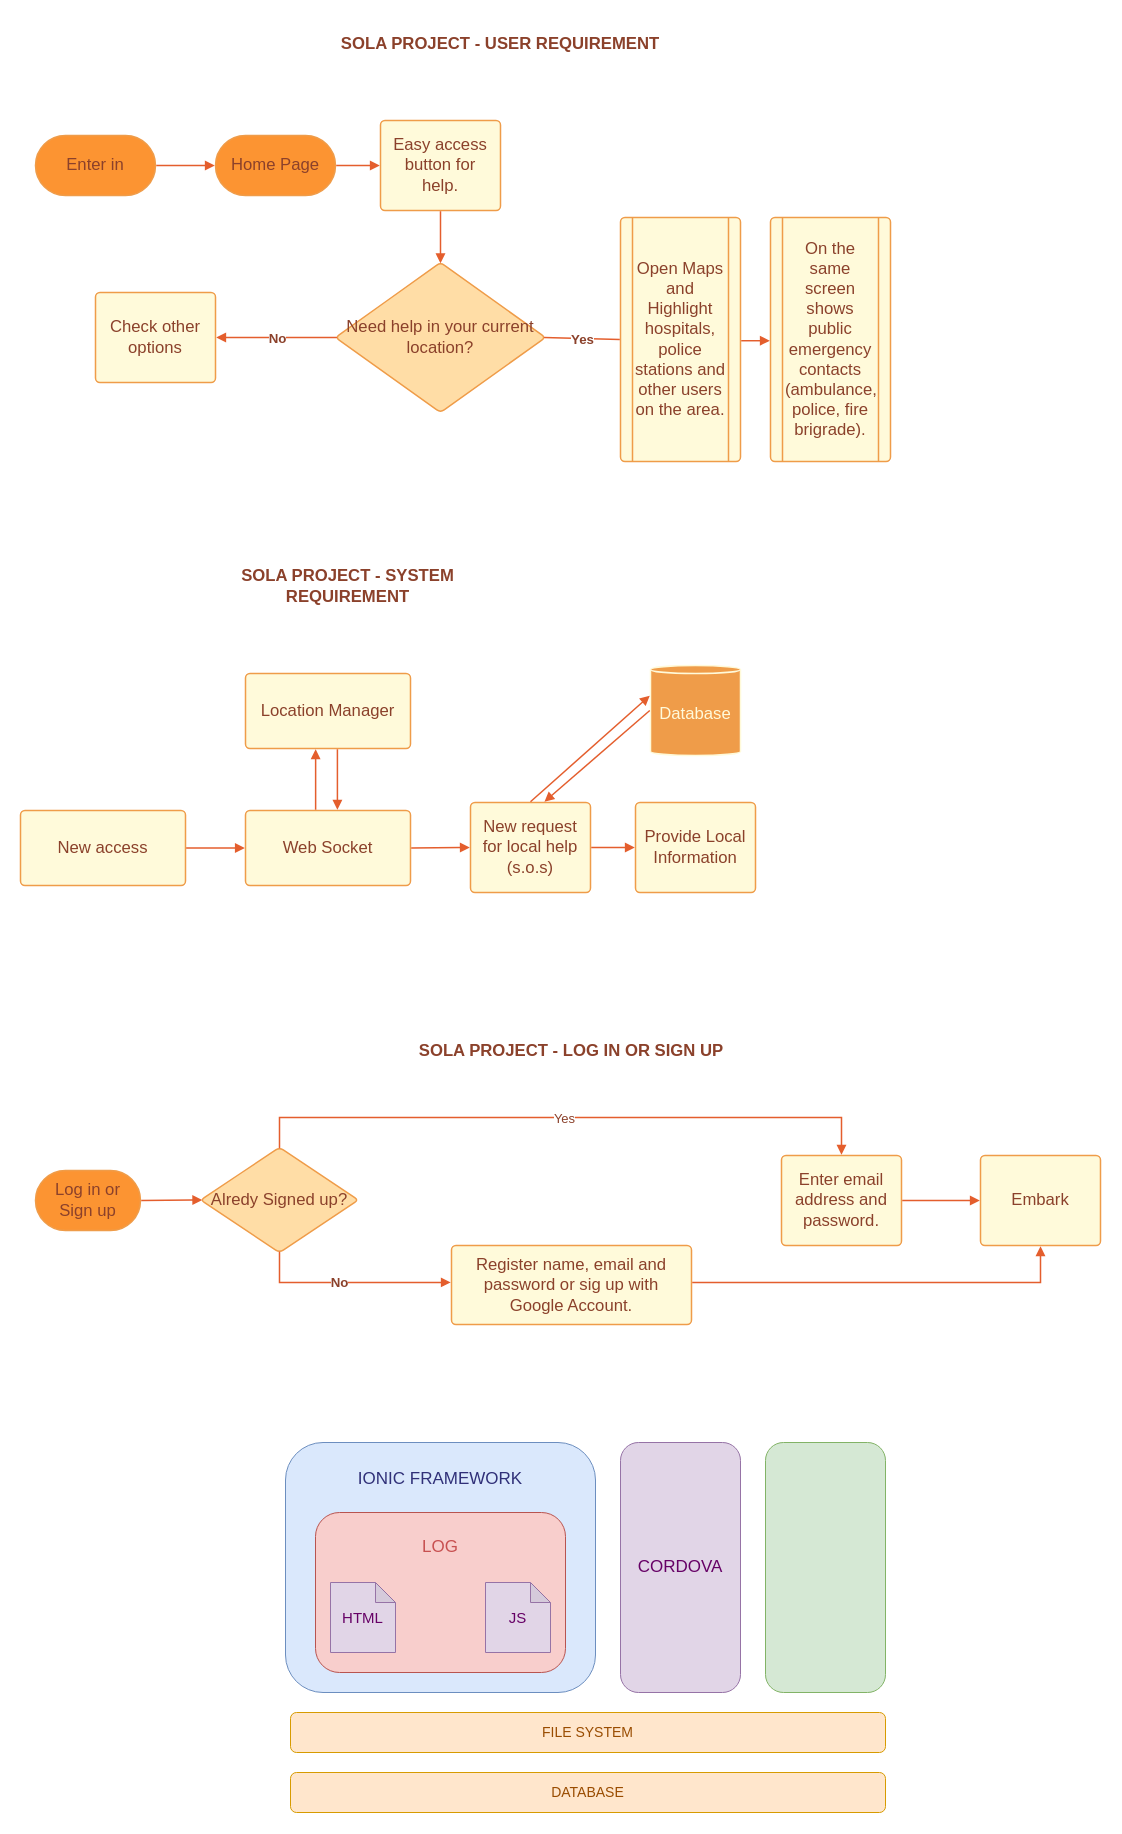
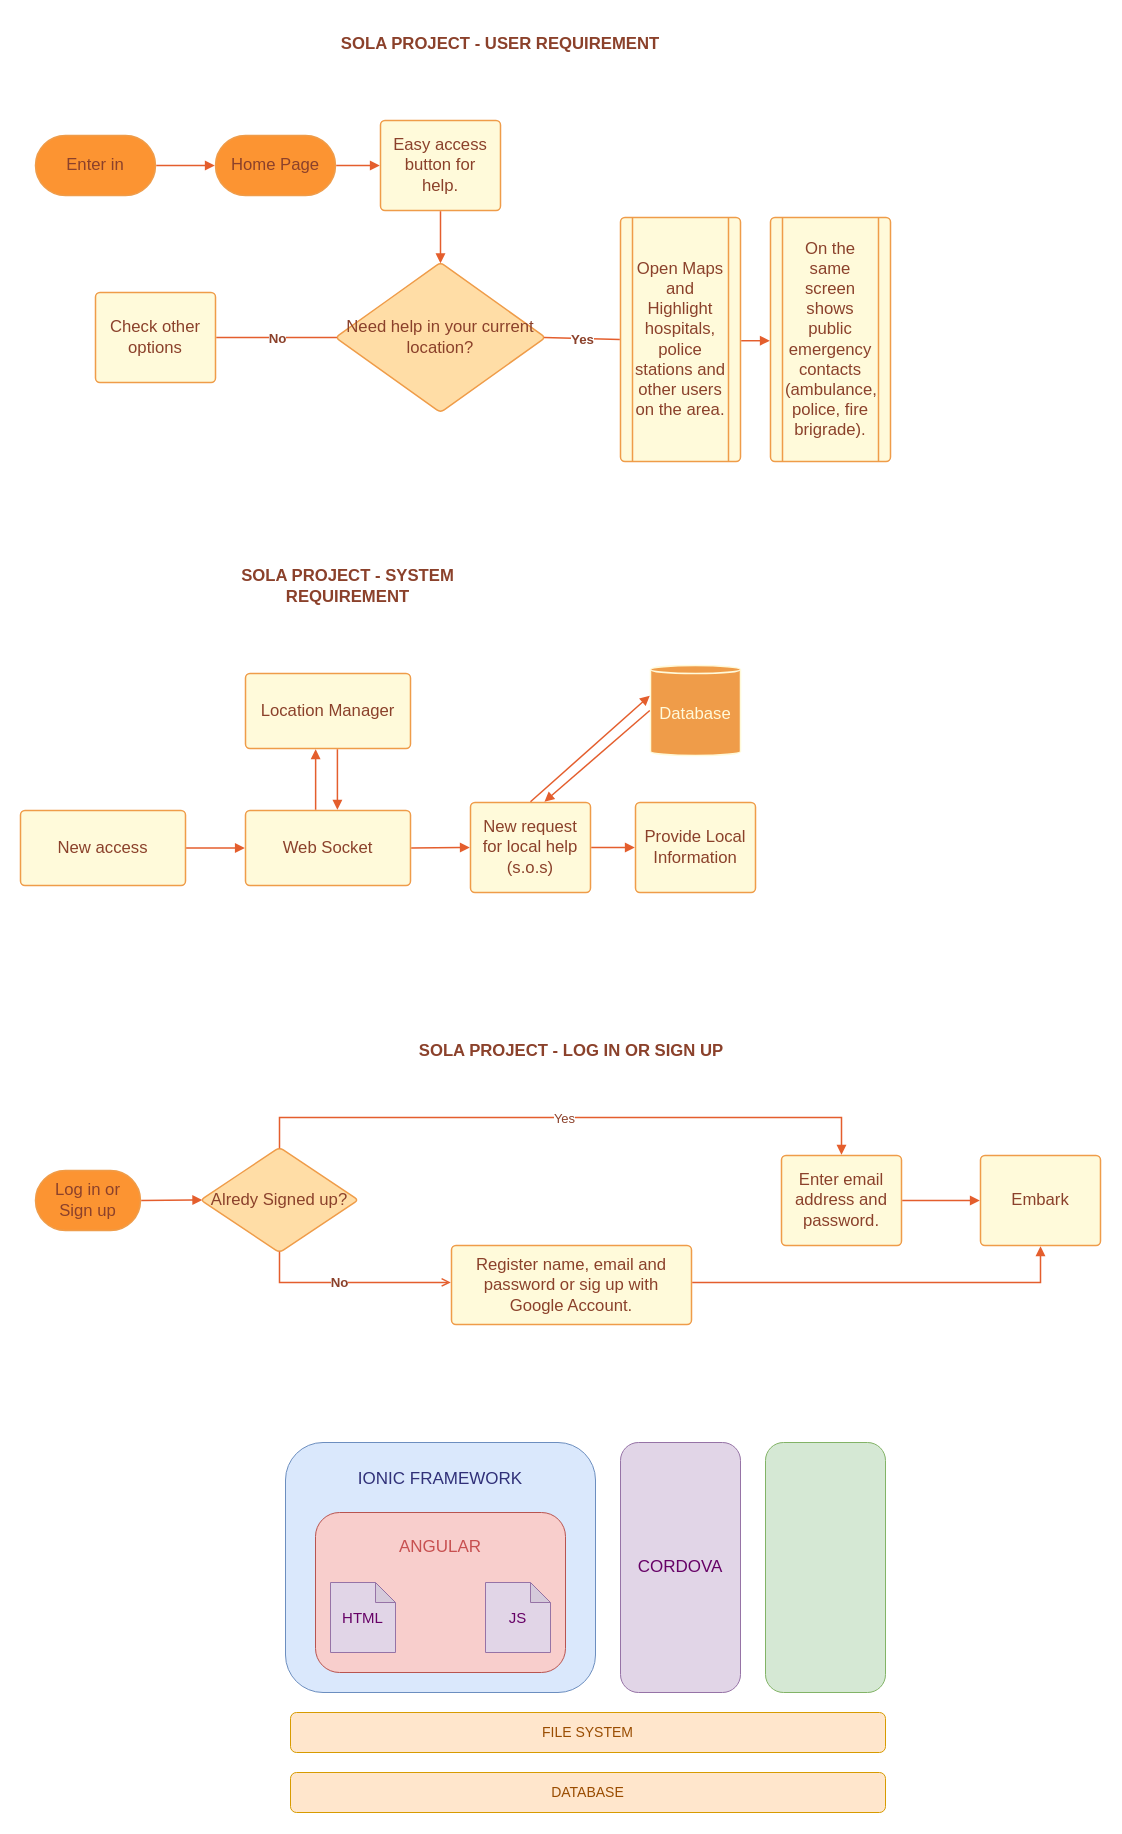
edge "Need help in your current location?" -> "Check other options": arrowhead block -> none
edge "Alredy Signed up?" -> "Register name, email and password or sig up with Google Account.": arrowhead block -> open
node "LOG": label "LOG" -> "ANGULAR"
